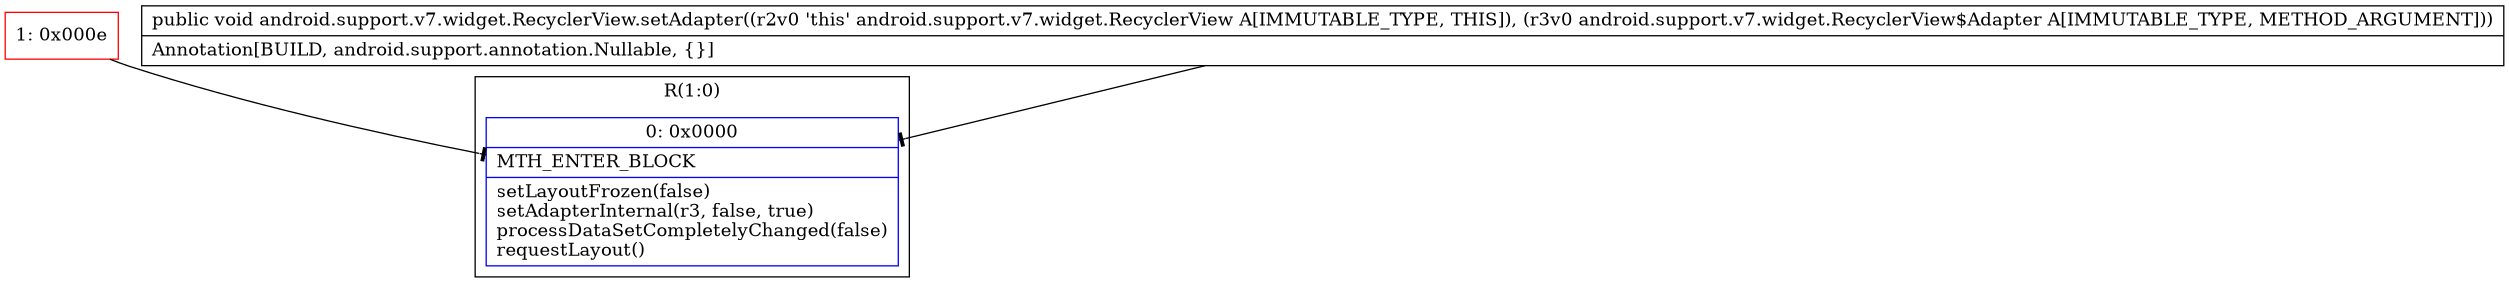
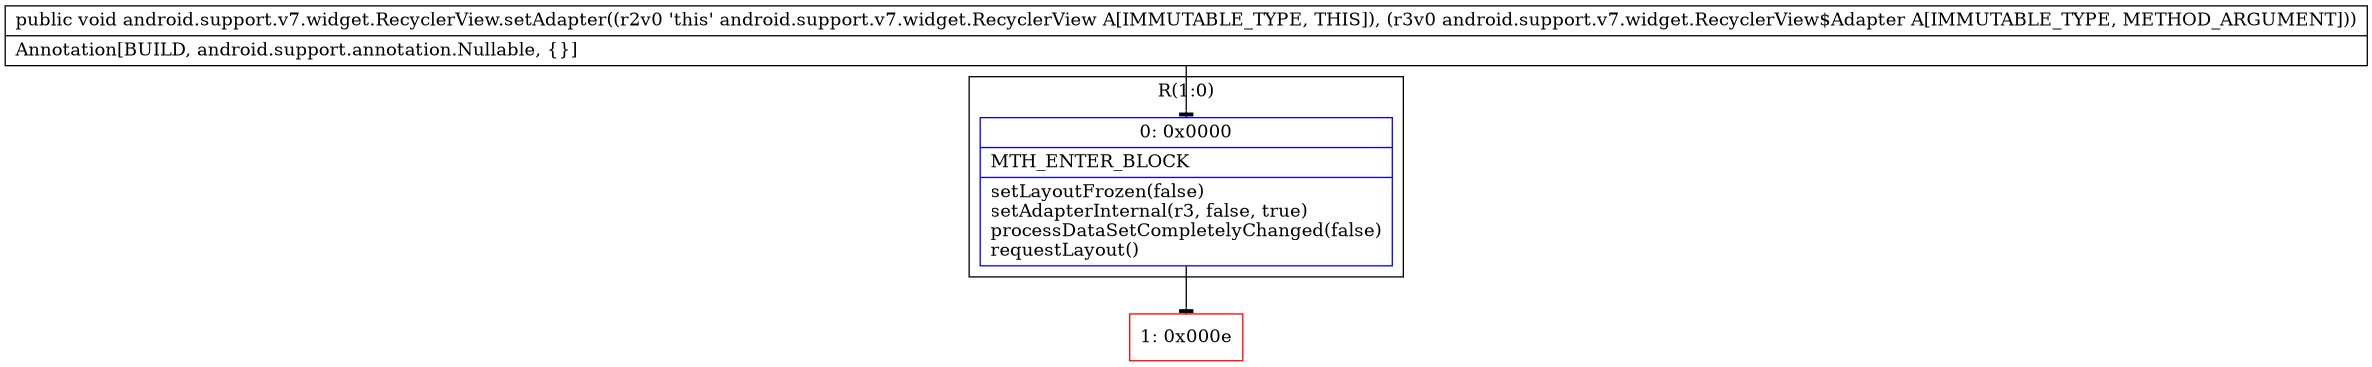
edge "1: 0x000e" -> "0: 0x0000": reversed
